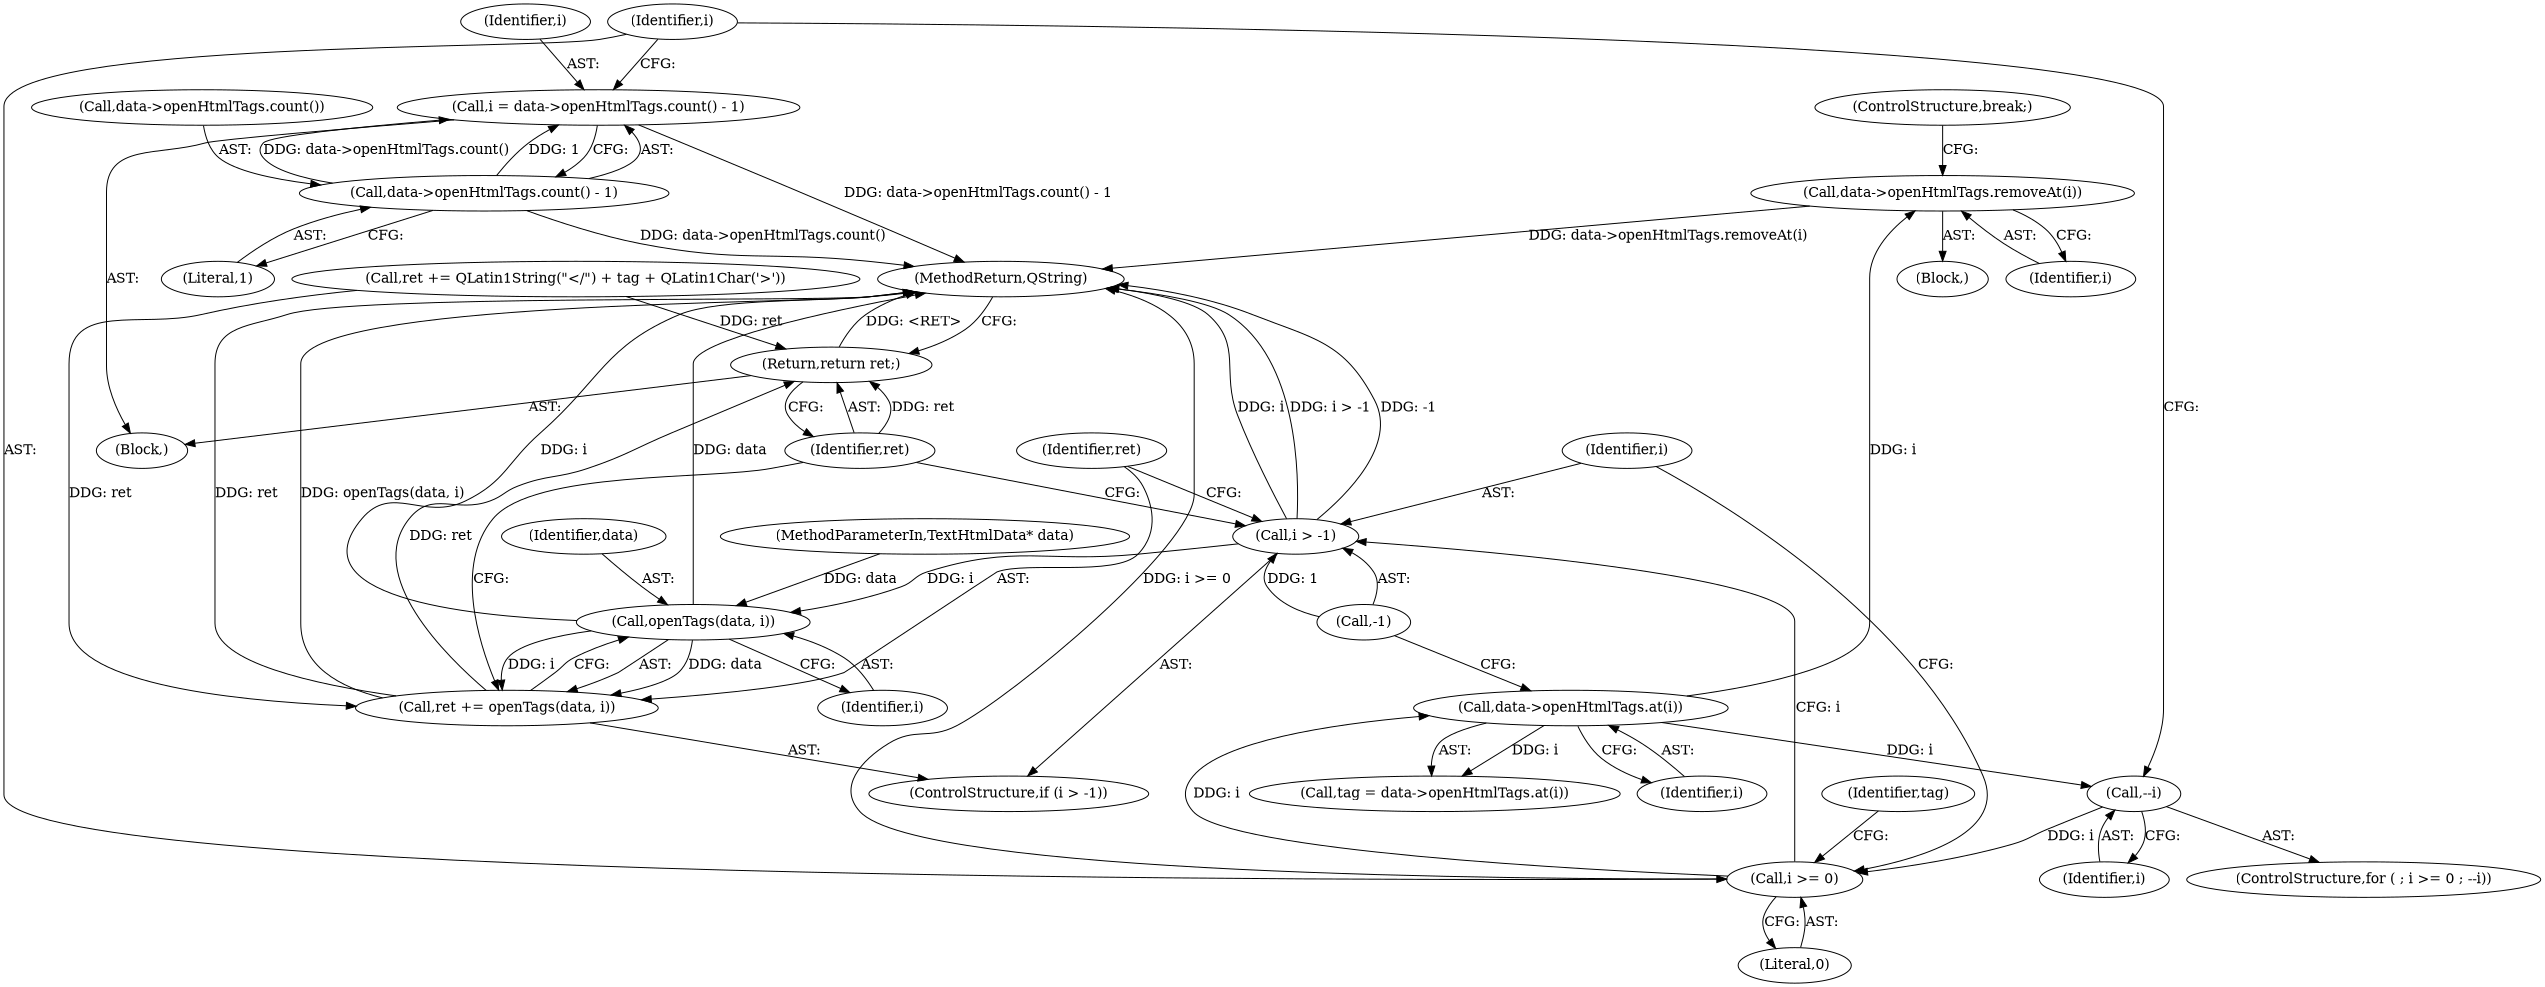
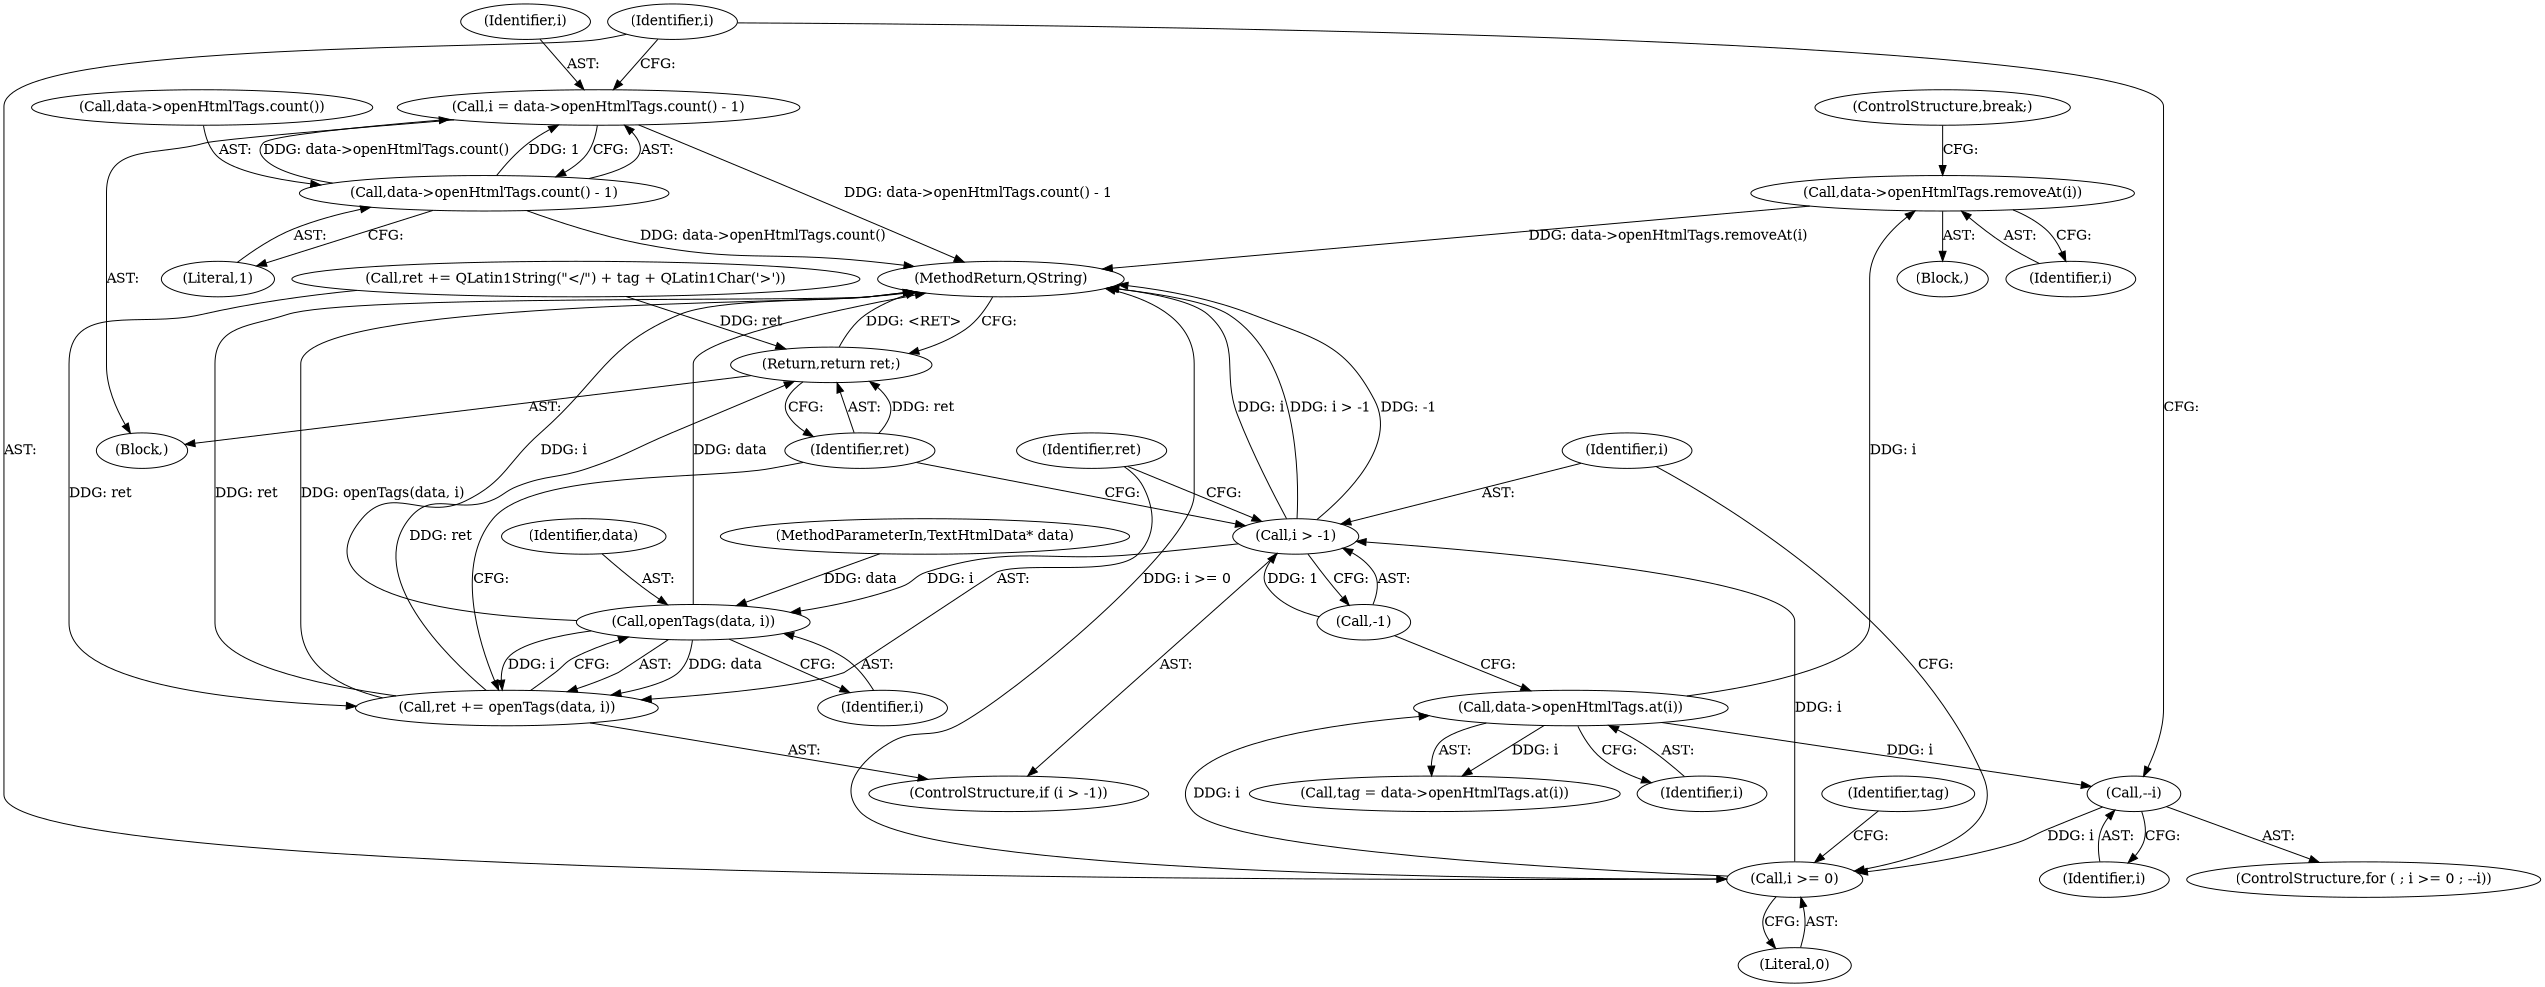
edge "(Call,i > -1)" -> "(Call,-1)": added, label "CFG:"
edge "(Call,i >= 0)" -> "(Call,i > -1)": label "CFG: i" -> "DDG: i"
